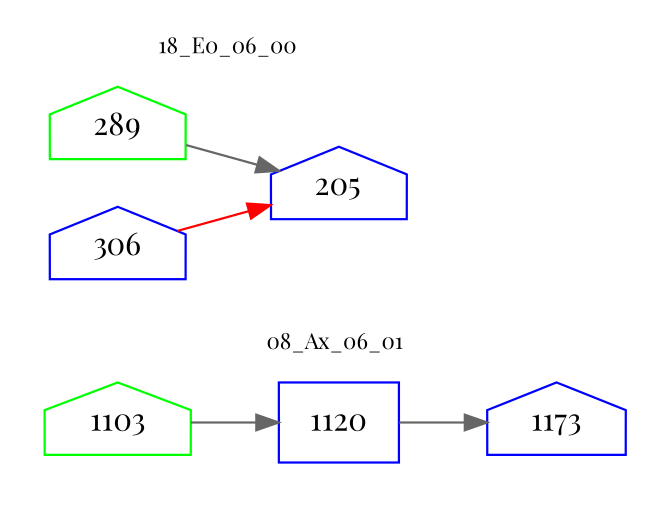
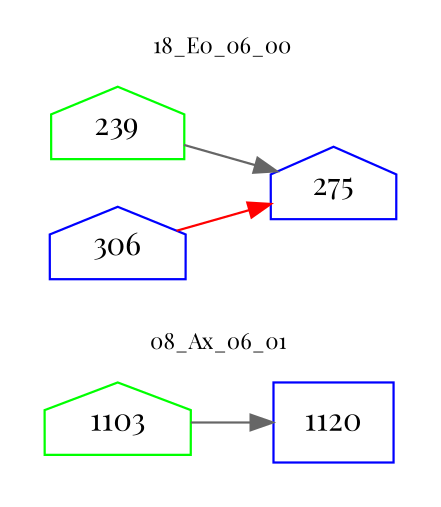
node "289": label "289" -> "239"
node "205": label "205" -> "275"
node "1173": removed
